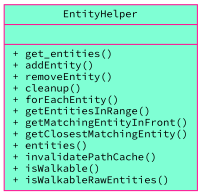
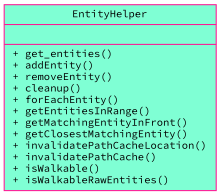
node "EntityHelper": text "+ entities()" -> "+ invalidatePathCacheLocation()"
